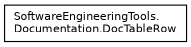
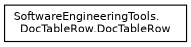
node "SoftwareEngineeringTools. Documentation.DocTableRow": label "SoftwareEngineeringTools. Documentation.DocTableRow" -> "SoftwareEngineeringTools. DocTableRow.DocTableRow"
